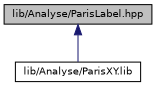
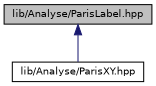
node "lib/Analyse/ParisXY.lib": label "lib/Analyse/ParisXY.lib" -> "lib/Analyse/ParisXY.hpp"
